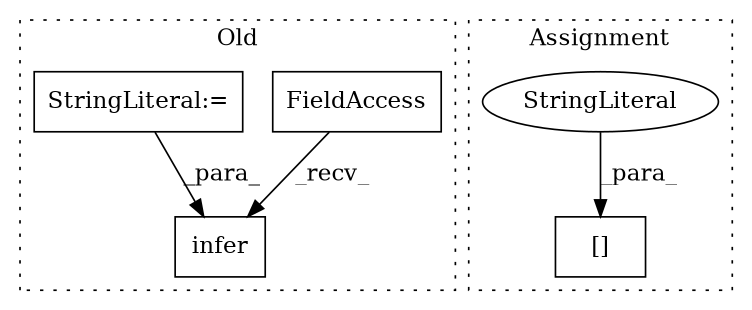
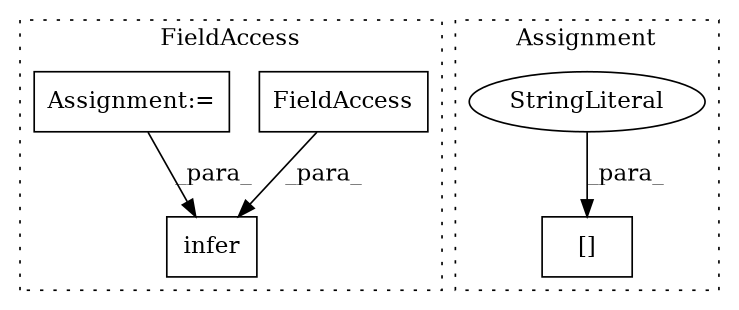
cluster "Old": label "Old" -> "FieldAccess"
node "StringLiteral:=": label "StringLiteral:=" -> "Assignment:="
edge "FieldAccess" -> "infer": label "_recv_" -> "_para_"
